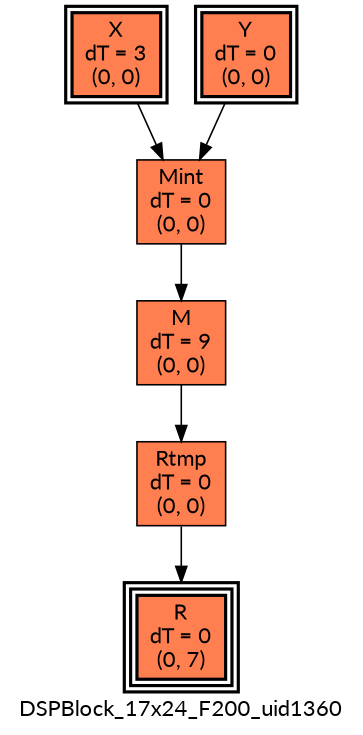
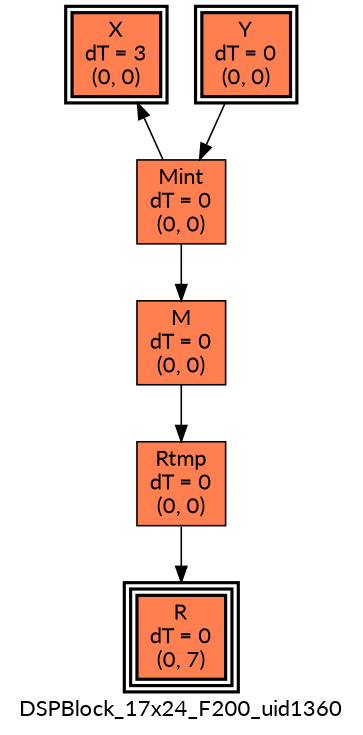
edge "X dT = 3 (0, 0)" -> "Mint dT = 0 (0, 0)": reversed
node "M dT = 9 (0, 0)": label "M dT = 9 (0, 0)" -> "M dT = 0 (0, 0)"
